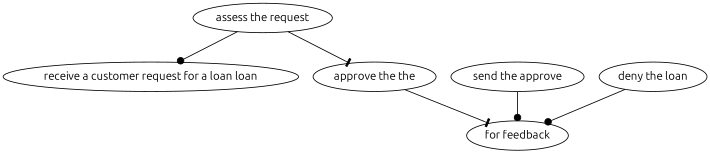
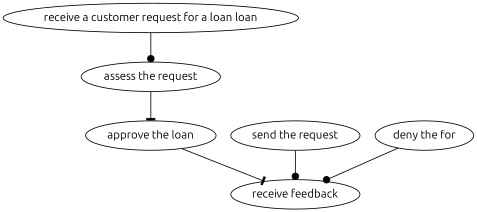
edge "assess the request" -> "receive a customer request for a loan loan": reversed
node "approve the the": label "approve the the" -> "approve the loan"
node "send the approve": label "send the approve" -> "send the request"
node "deny the loan": label "deny the loan" -> "deny the for"
node "for feedback": label "for feedback" -> "receive feedback"
